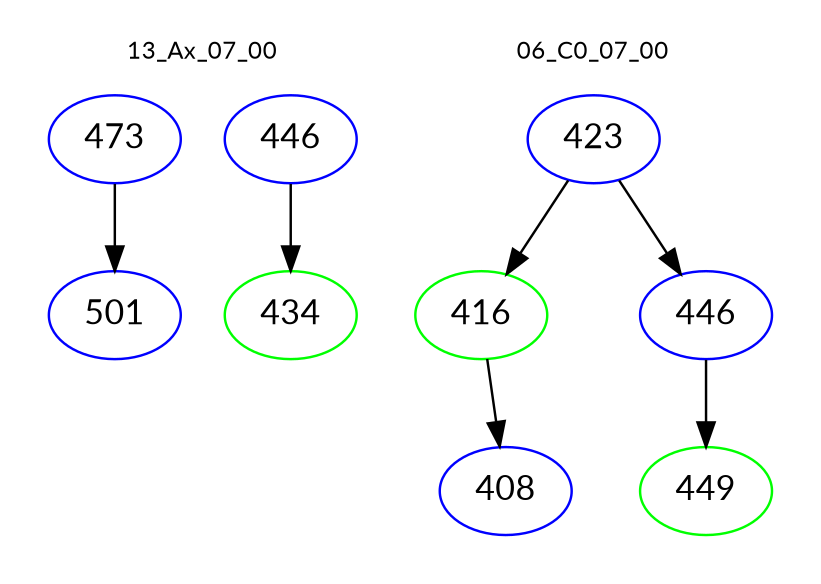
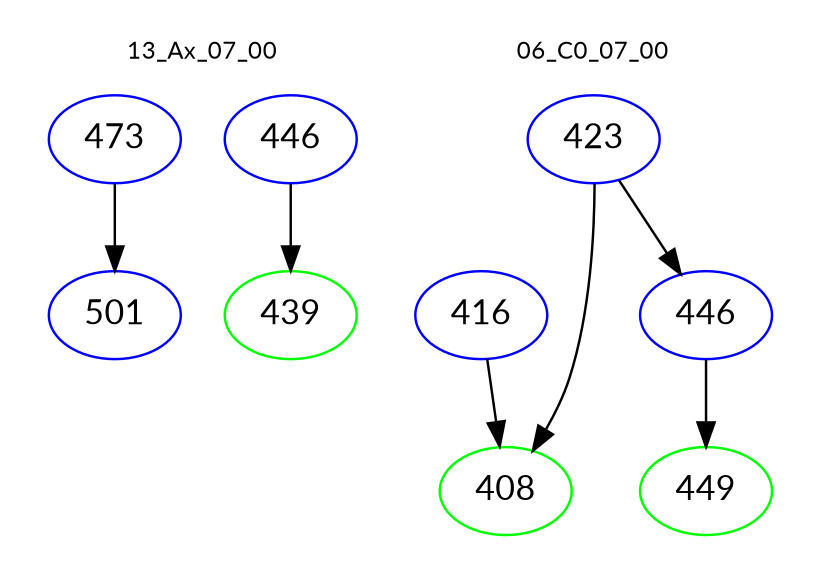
edge "423" -> "416": now "423" -> "408"
node "434": label "434" -> "439"
node "416": color green -> blue
node "408": color blue -> green
